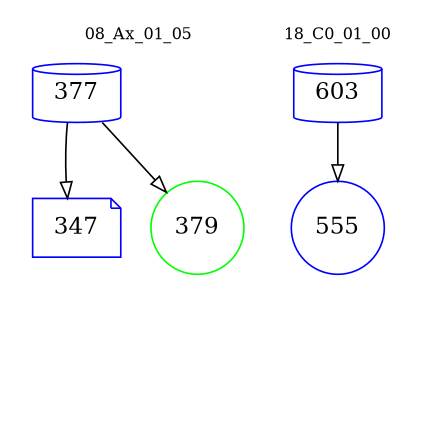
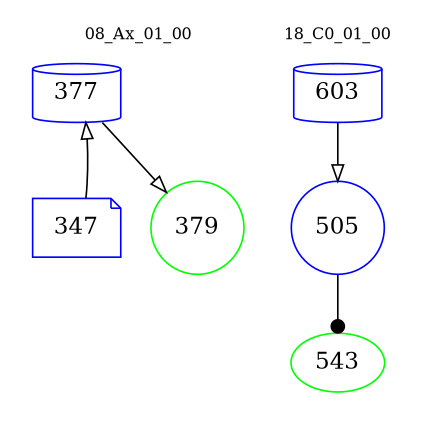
cluster "08_Ax_01_05": label "08_Ax_01_05" -> "08_Ax_01_00"
edge "377" -> "347": reversed
node "555": label "555" -> "505"
node "543": added
